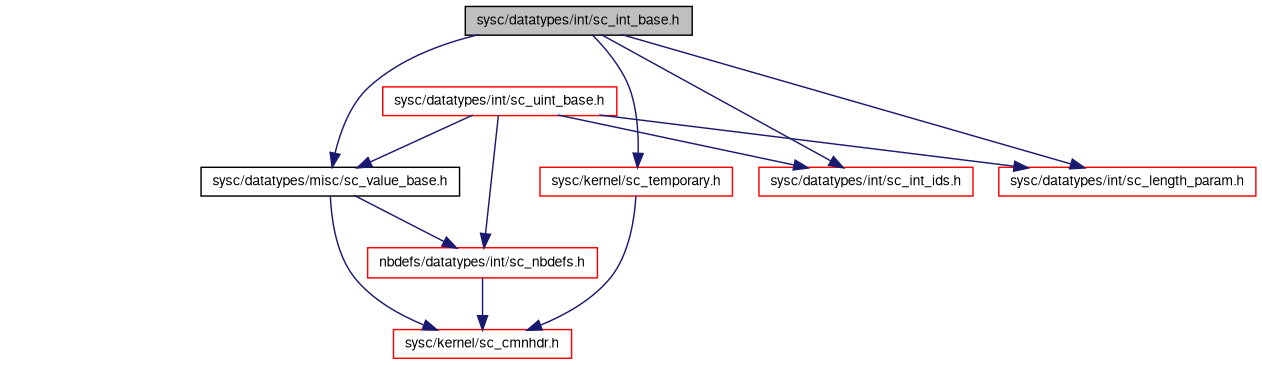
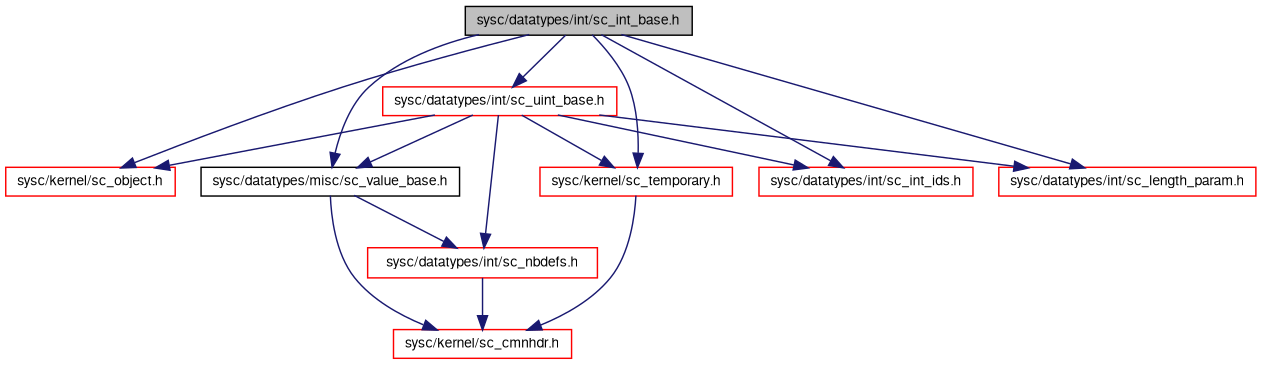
edge "sysc/datatypes/int/sc_int_base.h" -> "sysc/datatypes/int/sc_uint_base.h": added
edge "sysc/datatypes/int/sc_uint_base.h" -> "sysc/kernel/sc_temporary.h": added
node "sysc/kernel/sc_object.h": added
node "nbdefs/datatypes/int/sc_nbdefs.h": label "nbdefs/datatypes/int/sc_nbdefs.h" -> "sysc/datatypes/int/sc_nbdefs.h"
